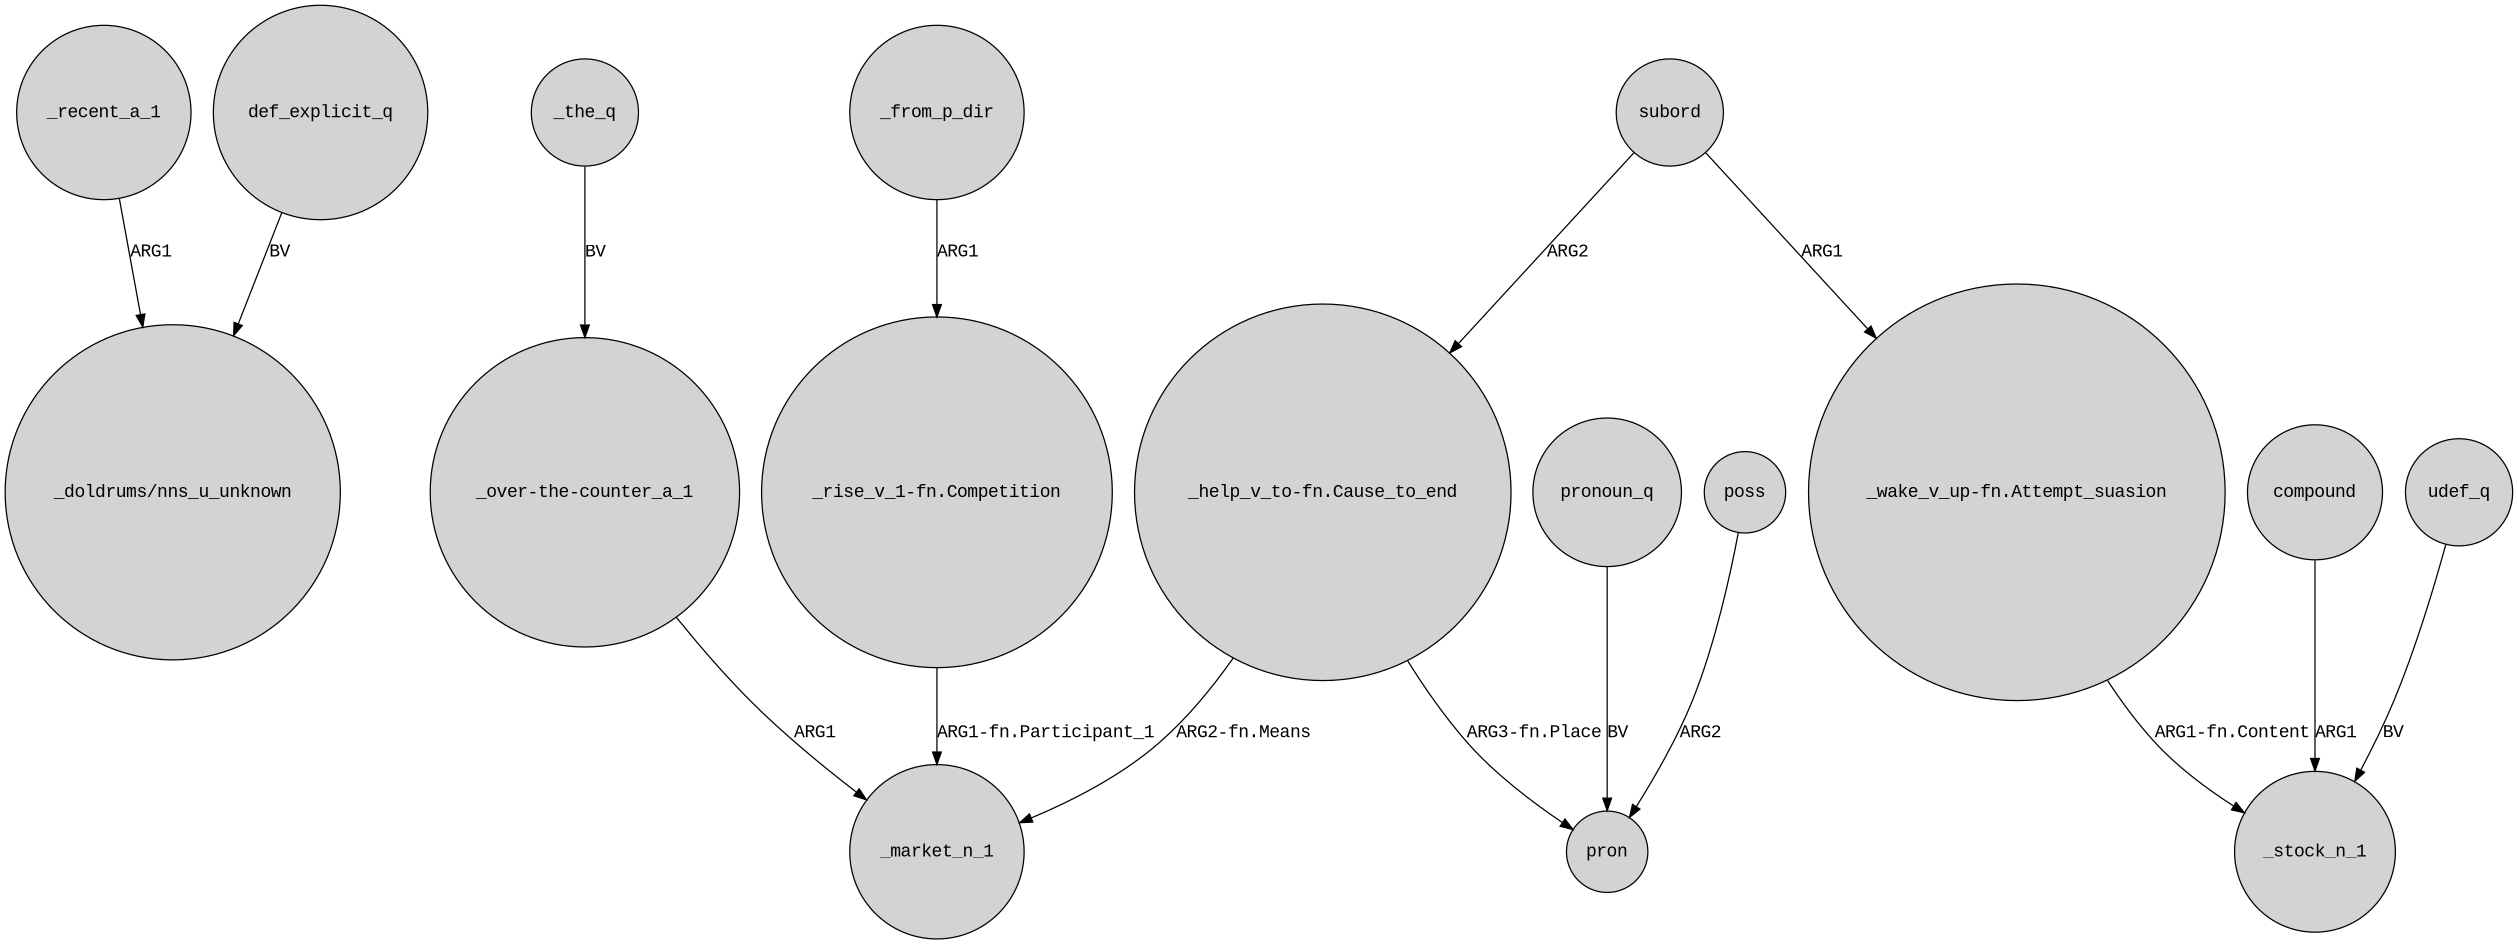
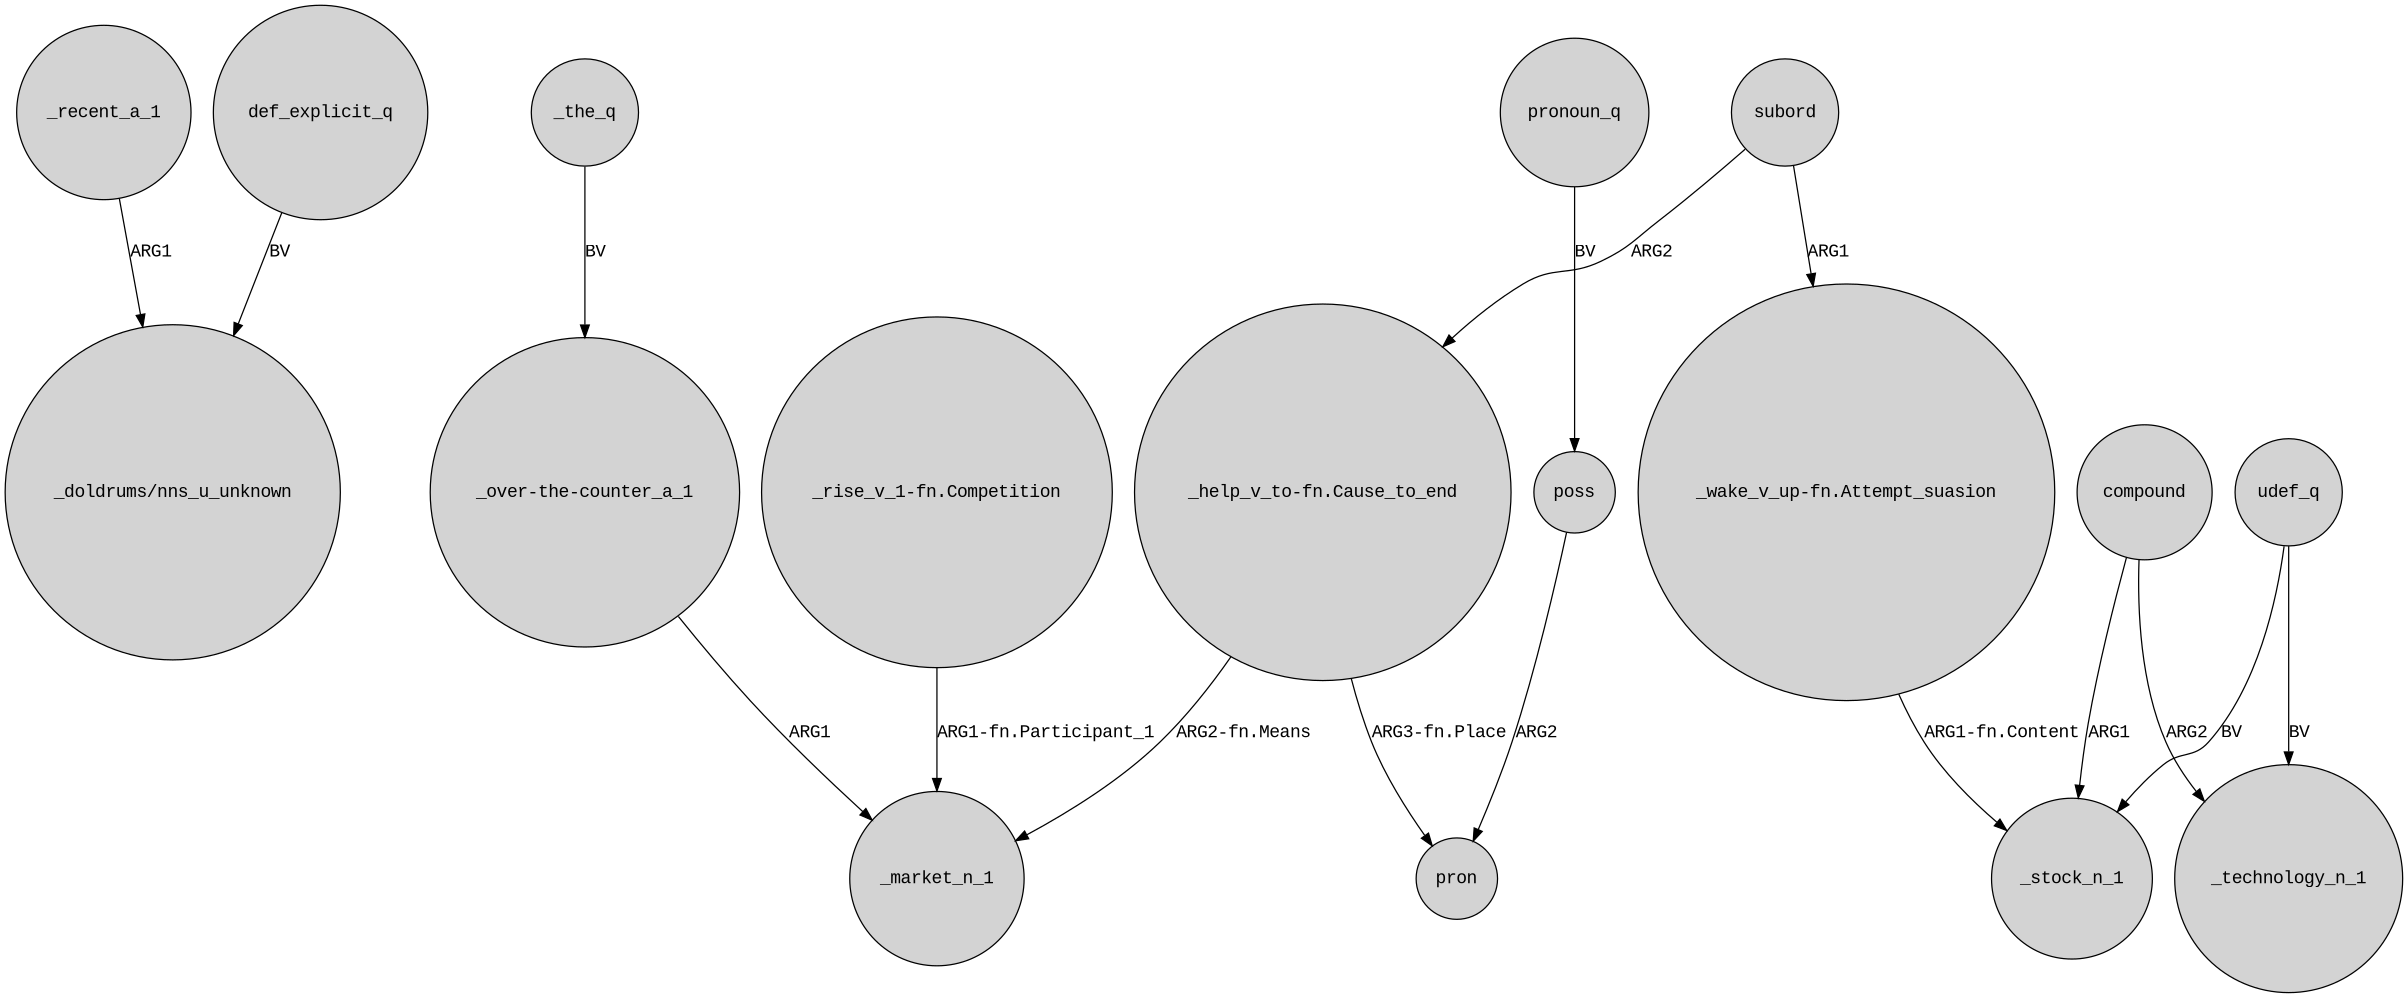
node "_from_p_dir": removed
edge "pronoun_q" -> "pron": now "pronoun_q" -> "poss"
node "_technology_n_1": added
